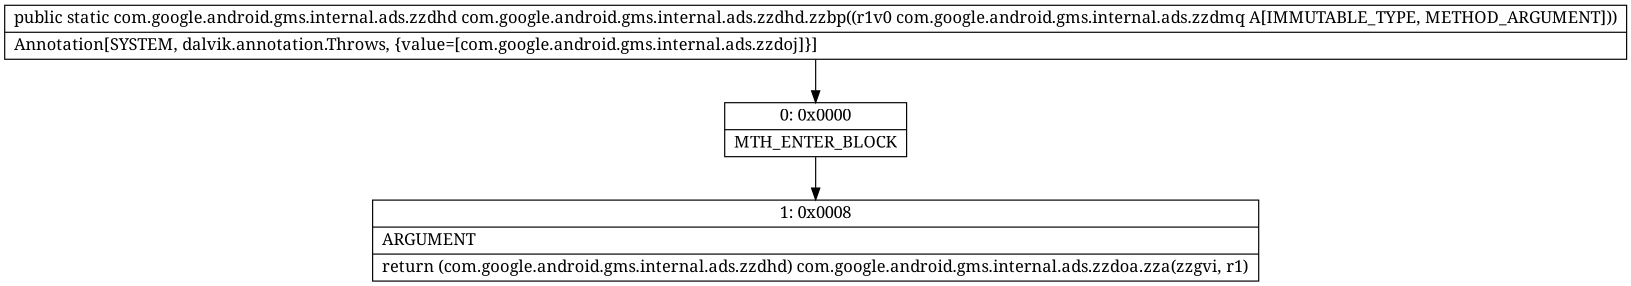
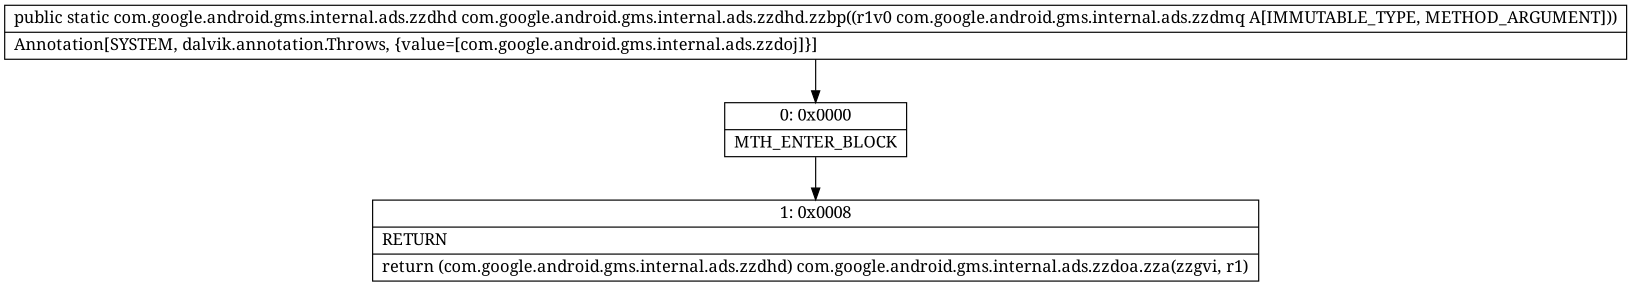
node "1: 0x0008": text "ARGUMENT" -> "RETURN"
